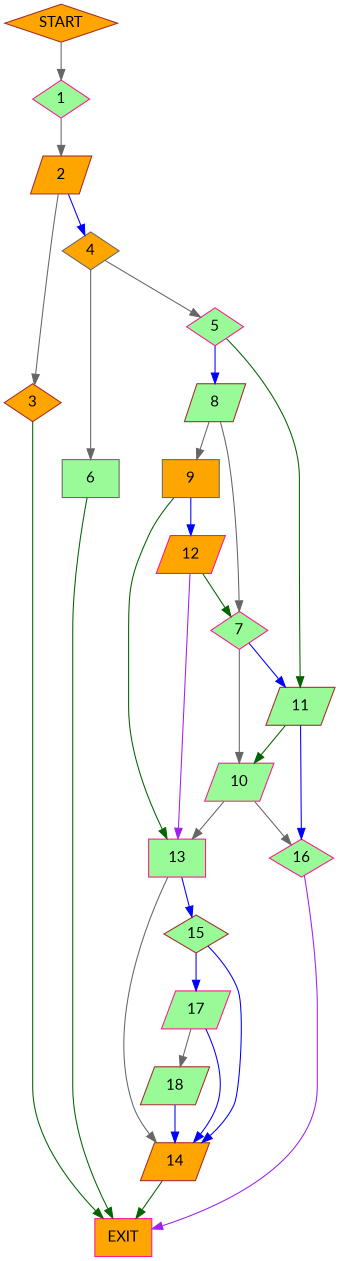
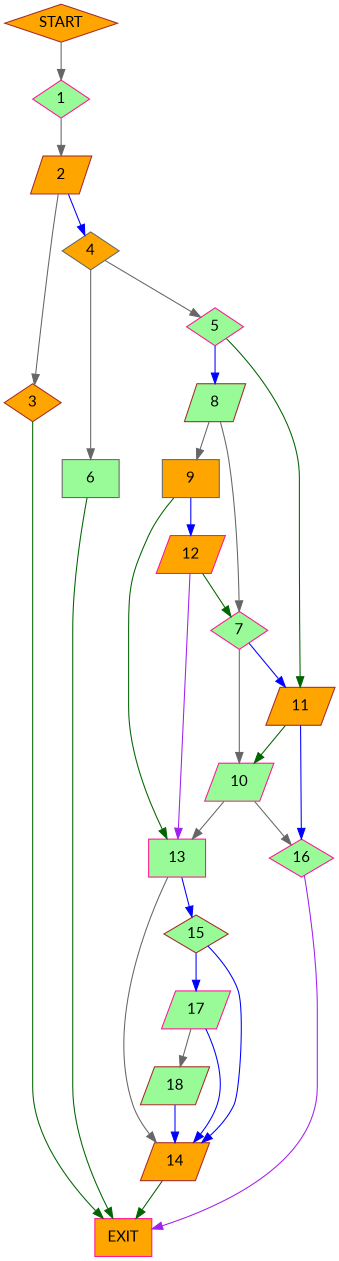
node "11": fillcolor palegreen -> orange
